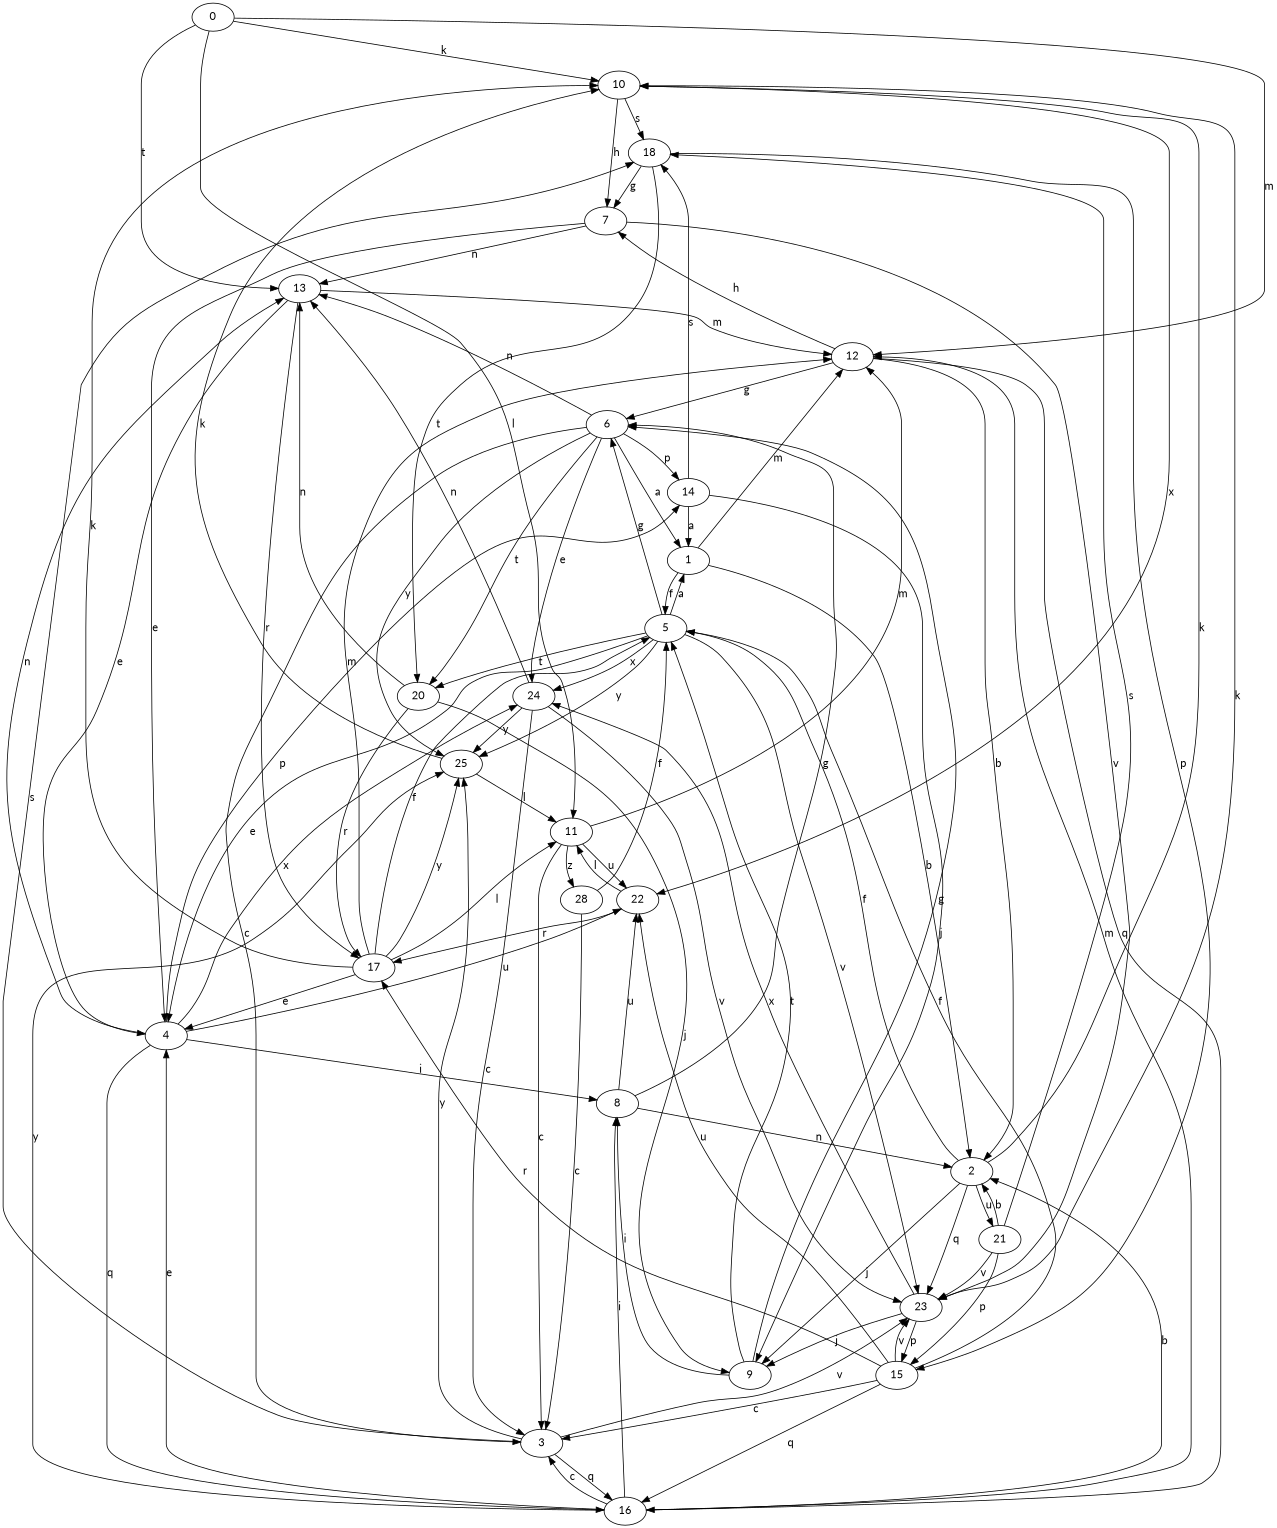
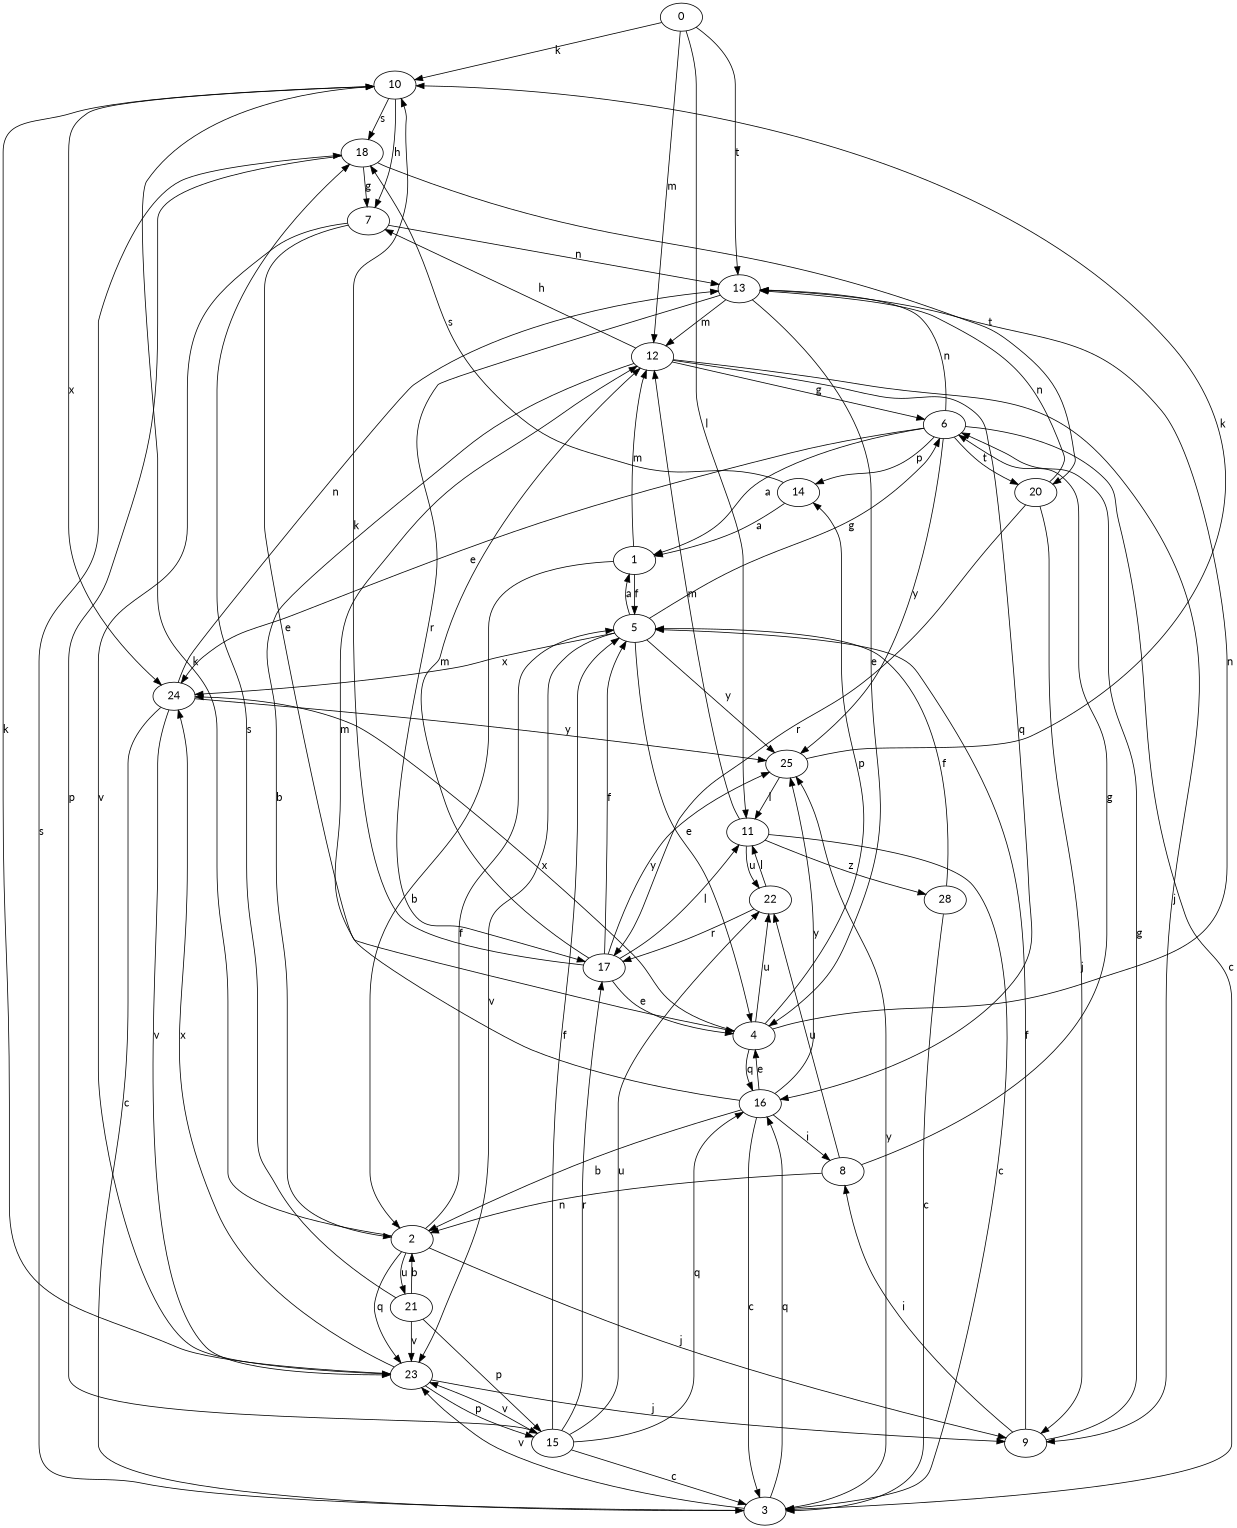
edge "10" -> "22": now "10" -> "24"
edge "5" -> "20": removed, label "t"
edge "14" -> "9": now "12" -> "9"
edge "9" -> "5": label "t" -> "f"
edge "4" -> "8": removed, label "i"
